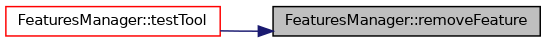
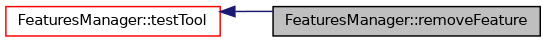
edge "FeaturesManager::testTool" -> "FeaturesManager::removeFeature": reversed
